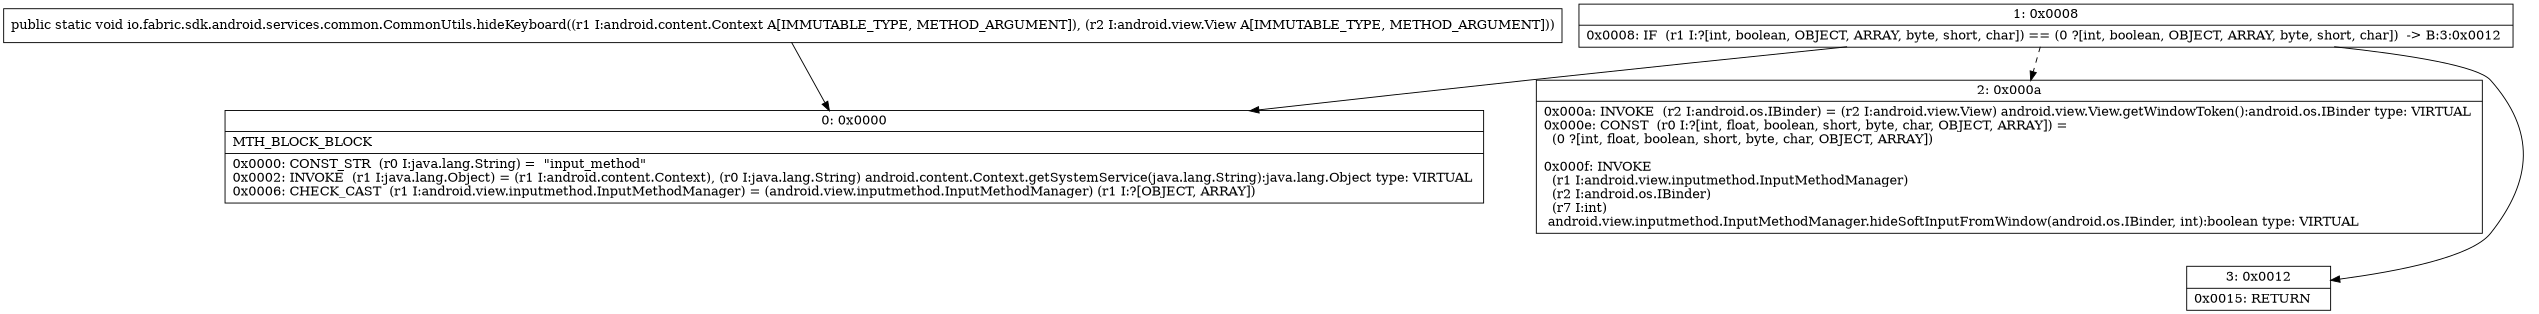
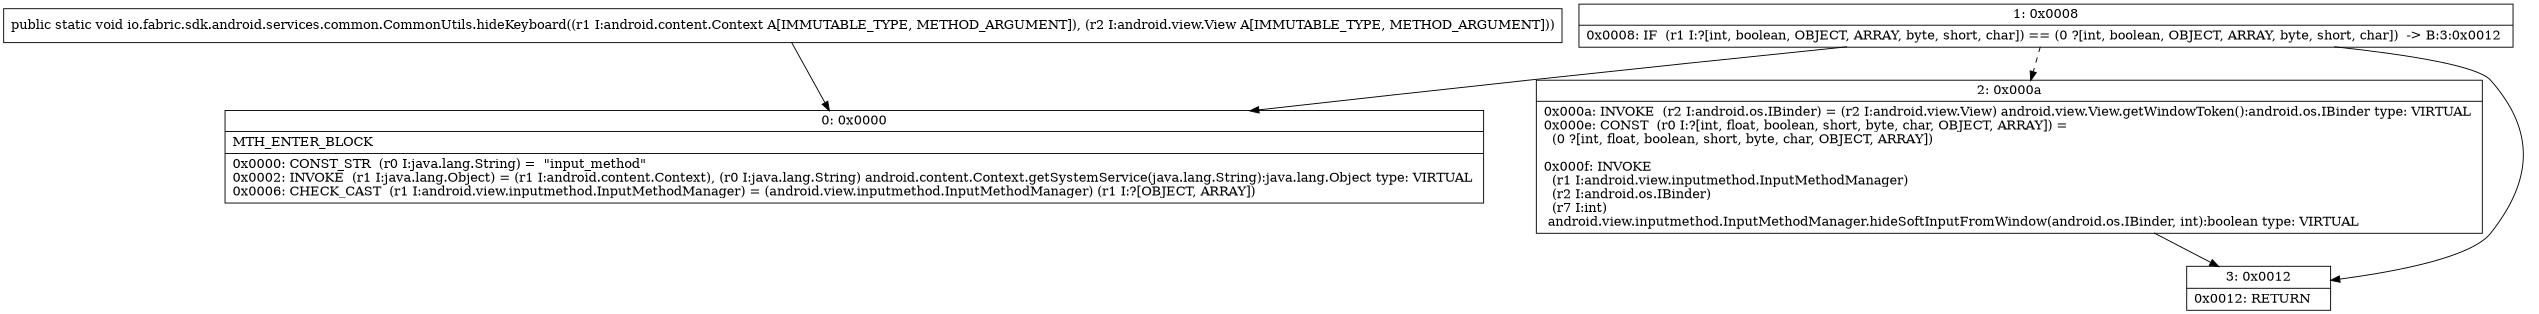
node "0: 0x0000": text "MTH_BLOCK_BLOCK" -> "MTH_ENTER_BLOCK"
edge "2: 0x000a" -> "3: 0x0012": added
node "3: 0x0012": text "0x0015: RETURN" -> "0x0012: RETURN"
